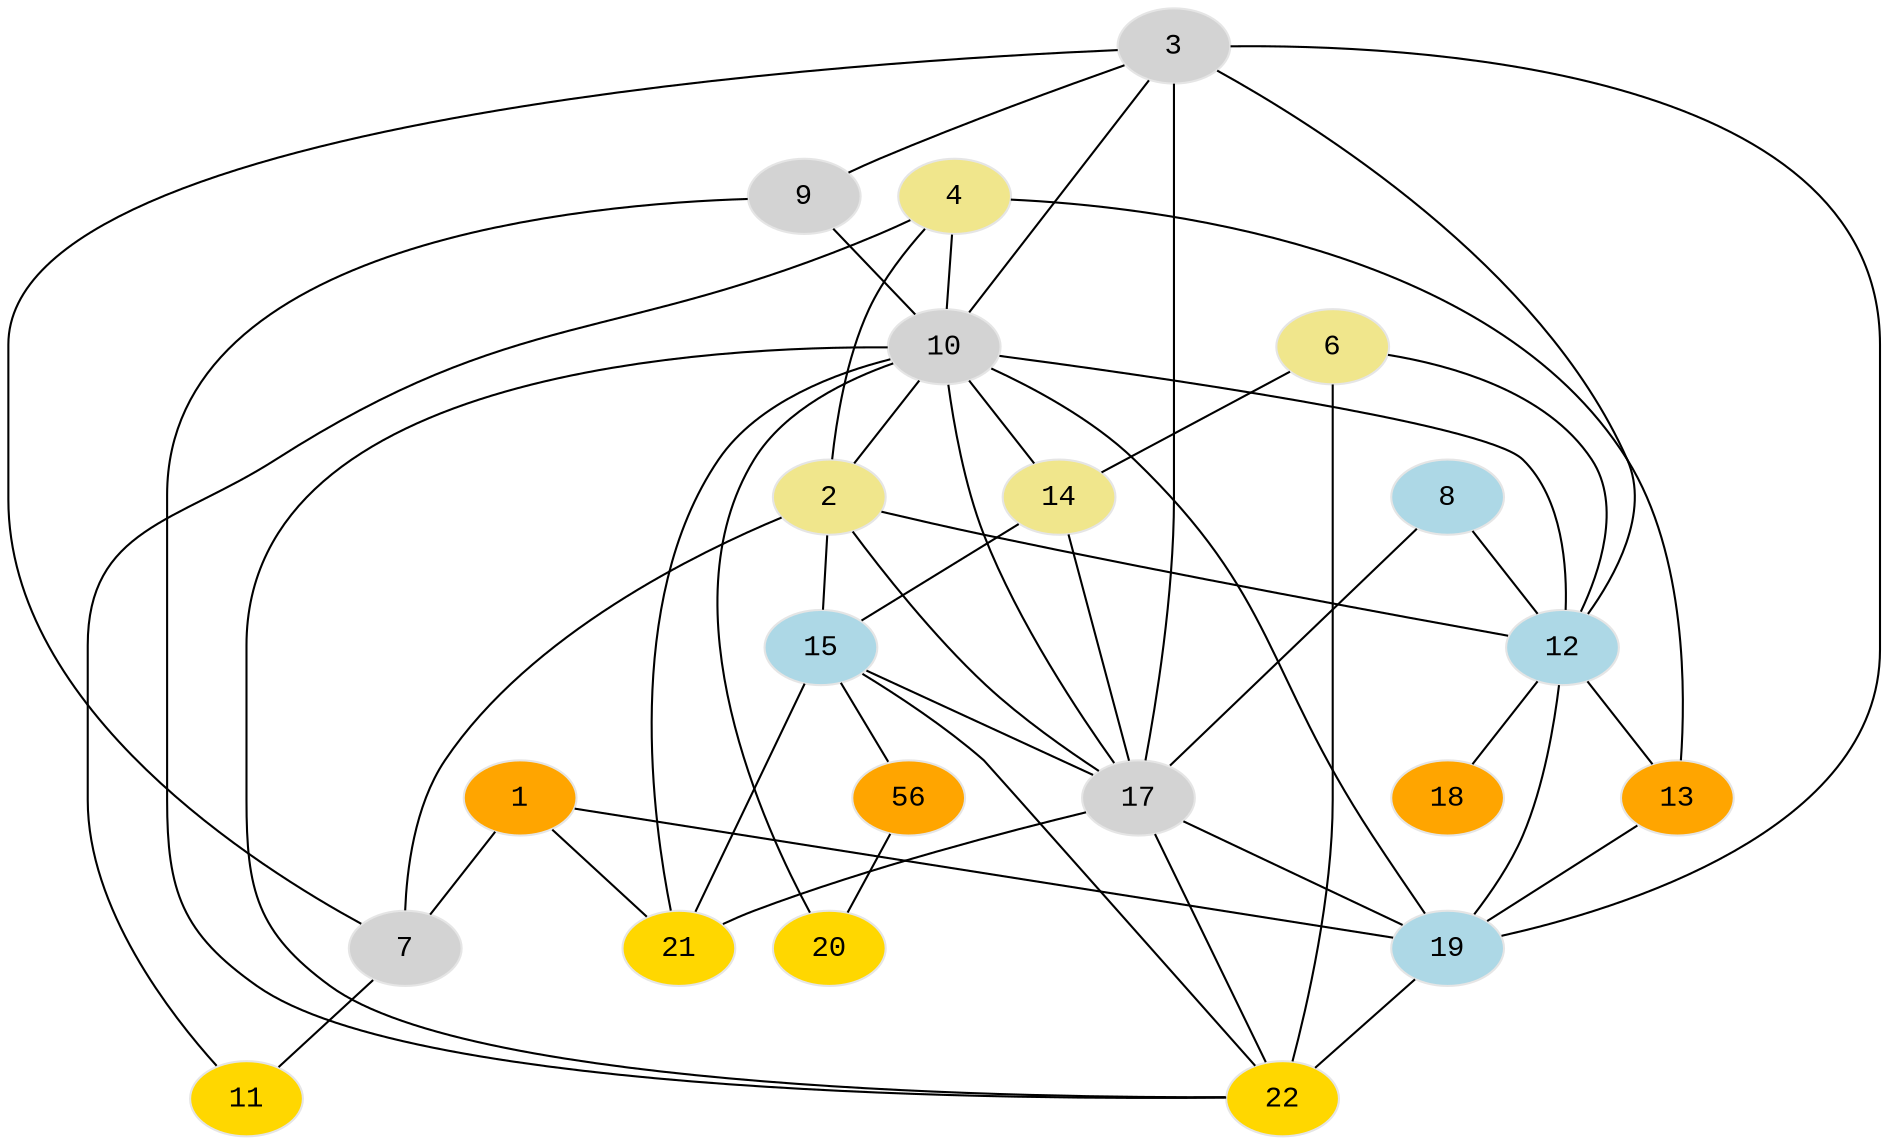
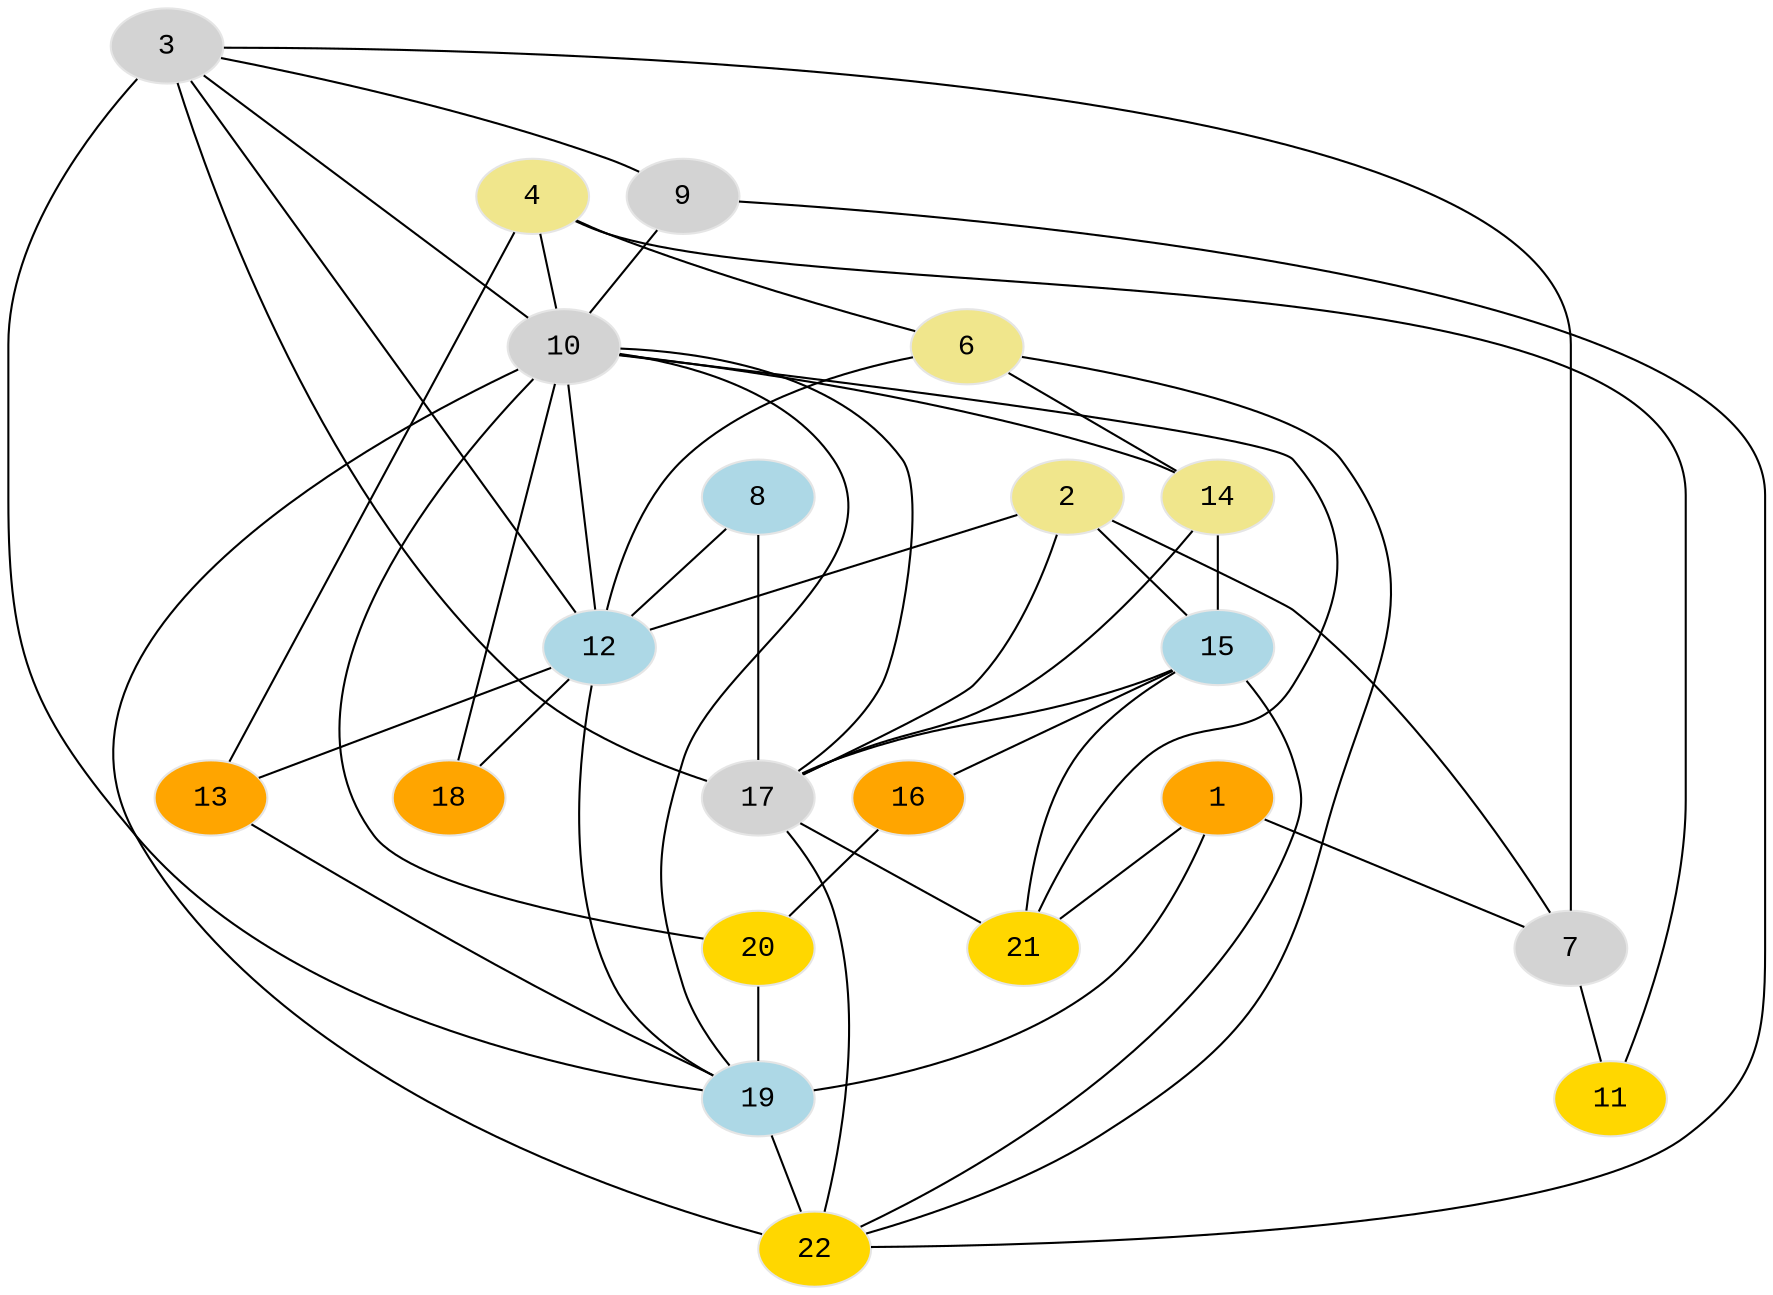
edge "4" -- "2": now "4" -- "6"
edge "10" -- "2": now "10" -- "18"
node "56": label "56" -> "16"
edge "17" -- "19": now "20" -- "19"
